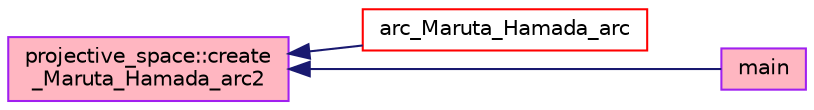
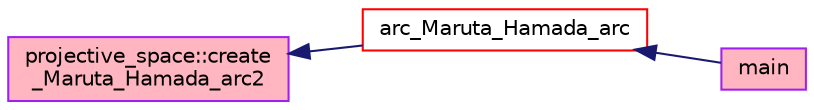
edge "main" -> "projective_space::create _Maruta_Hamada_arc2": now "main" -> "arc_Maruta_Hamada_arc"
